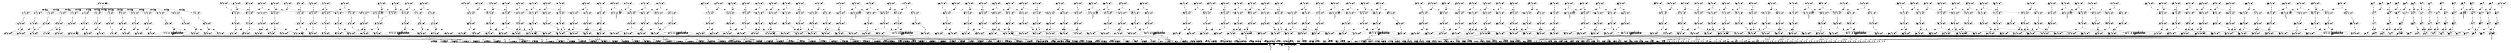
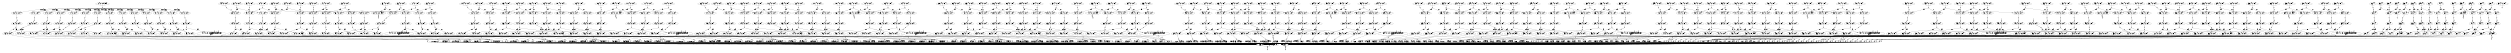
node "485: {(c < 20)}": removed
